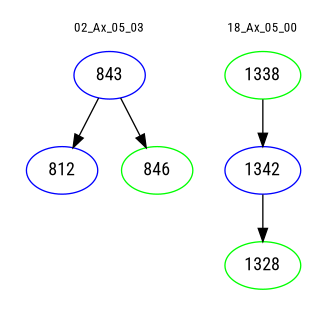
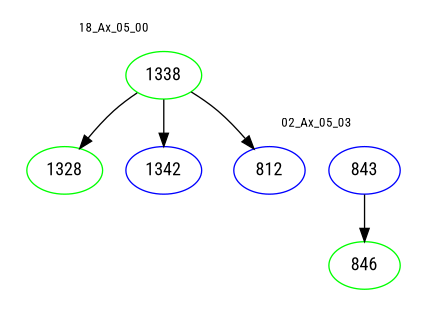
edge "843" -> "812": now "1338" -> "812"
edge "1342" -> "1328": now "1338" -> "1328"
